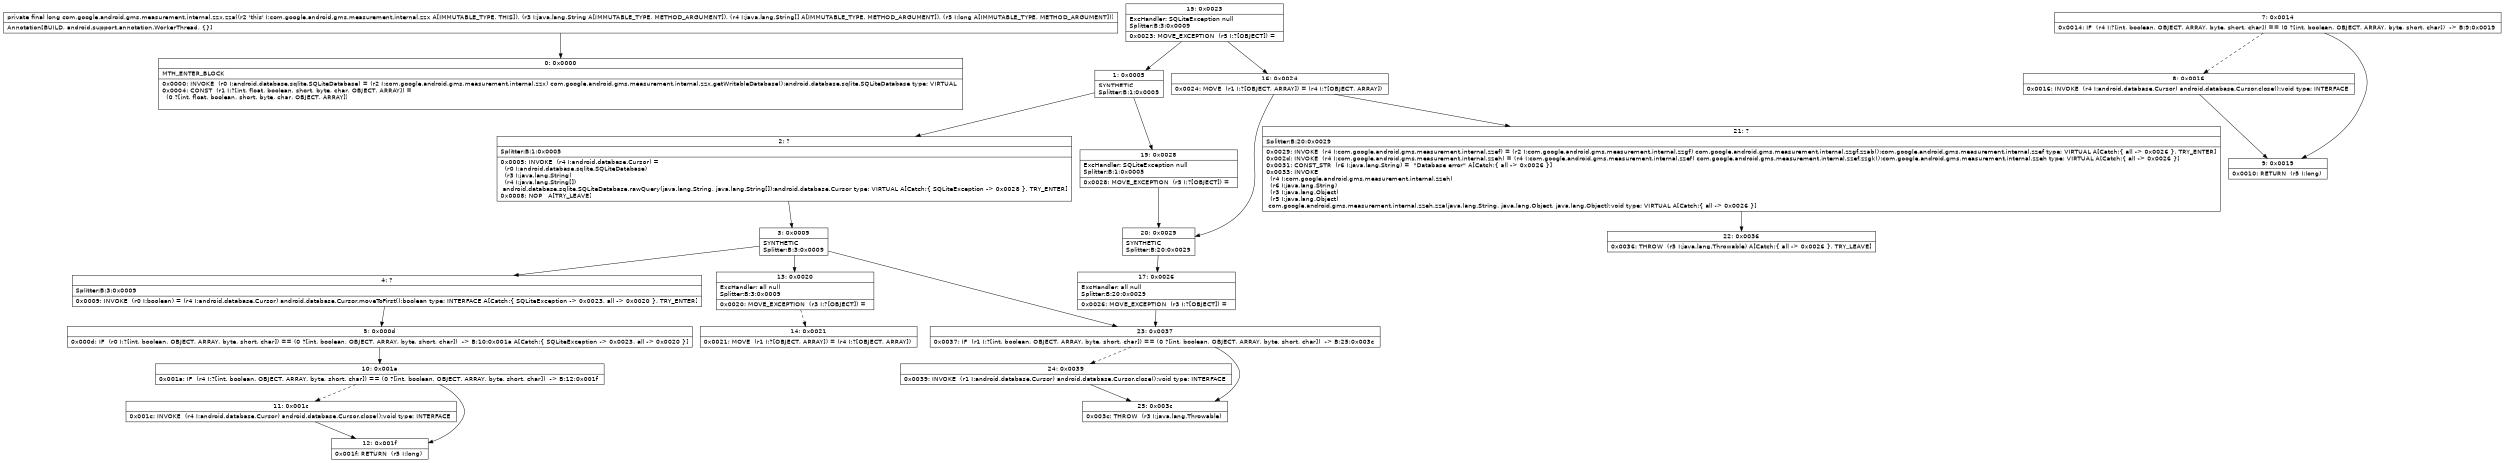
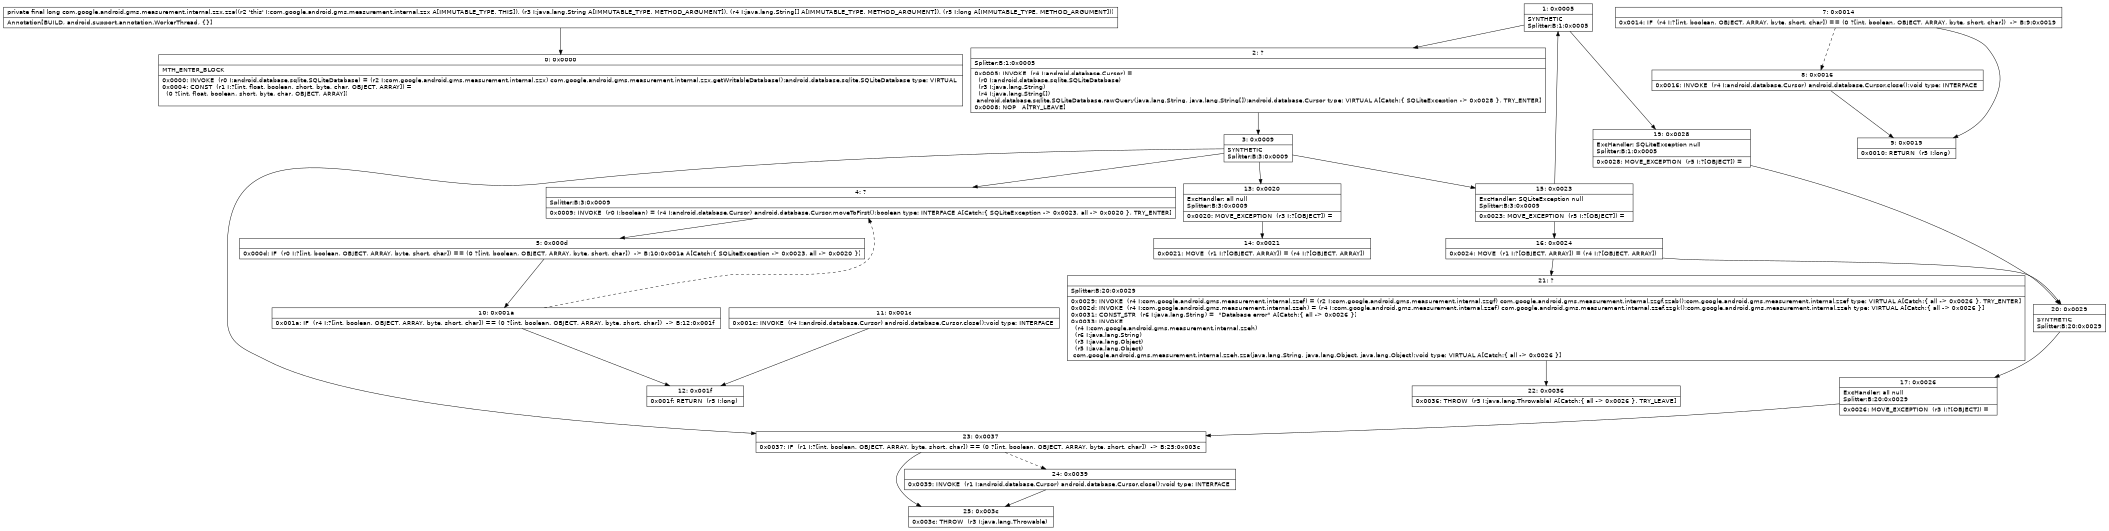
edge "3: 0x0009" -> "15: 0x0023": added
edge "13: 0x0020" -> "14: 0x0021": style dashed -> solid
edge "10: 0x001a" -> "11: 0x001c": now "10: 0x001a" -> "4: ?"
